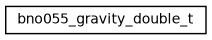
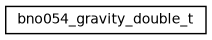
node "bno055_gravity_double_t": label "bno055_gravity_double_t" -> "bno054_gravity_double_t"
